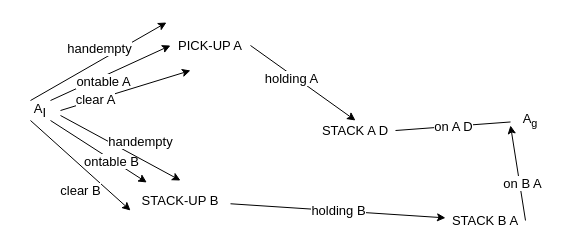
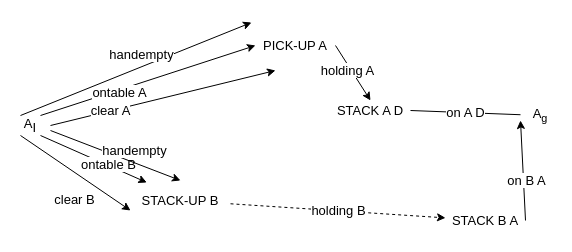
node "PICK-UP A": moved (211, 46) -> (296, 46)
node "AI": moved (41, 111) -> (31, 126)
node "Ag": moved (531, 121) -> (541, 116)
node "STACK A D": moved (356, 131) -> (371, 111)
edge "STACK-UP B" -> "STACK B A": style solid -> dashed
